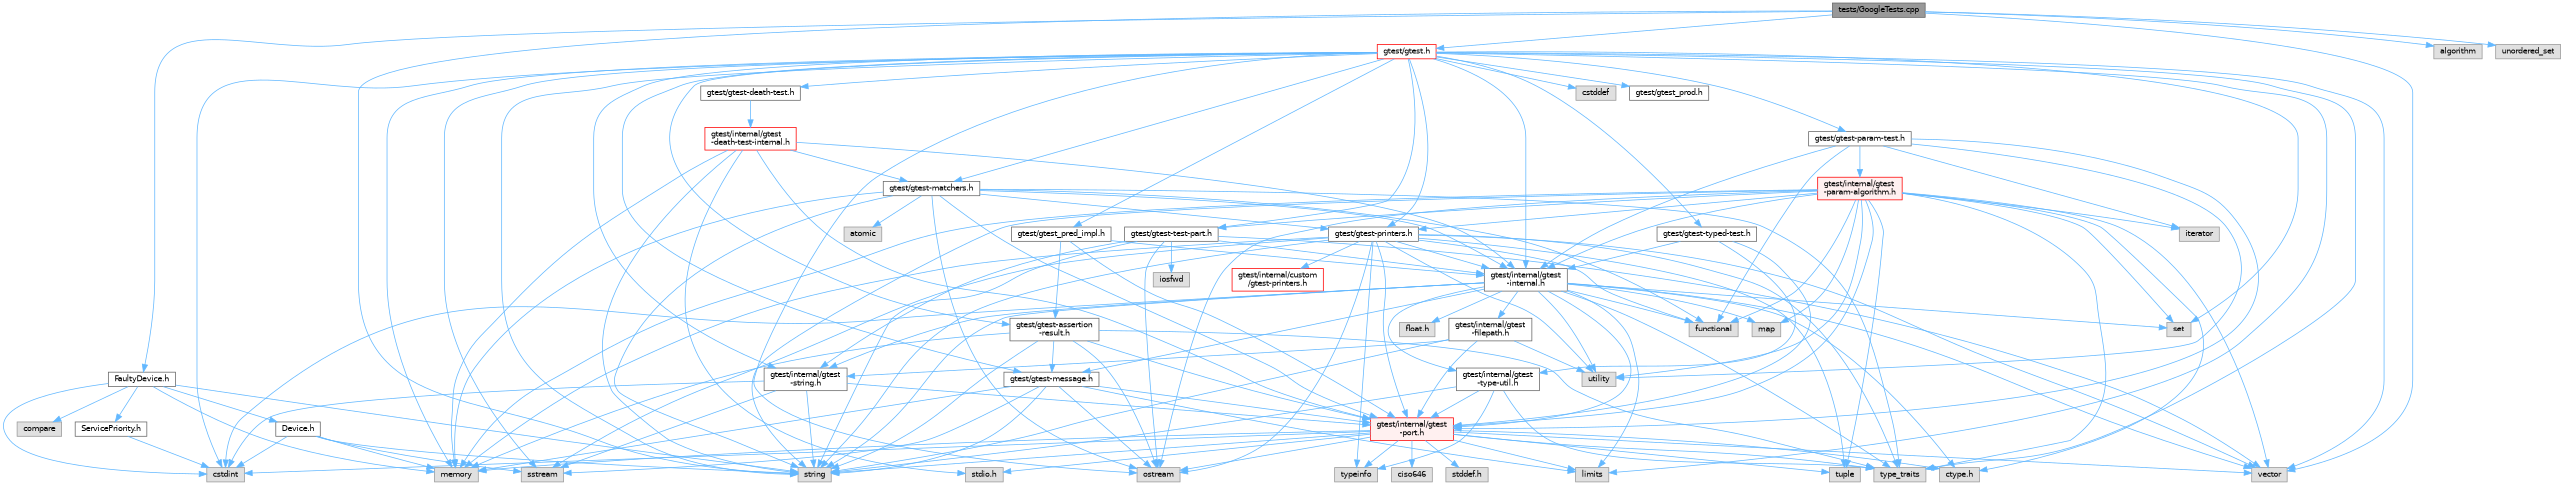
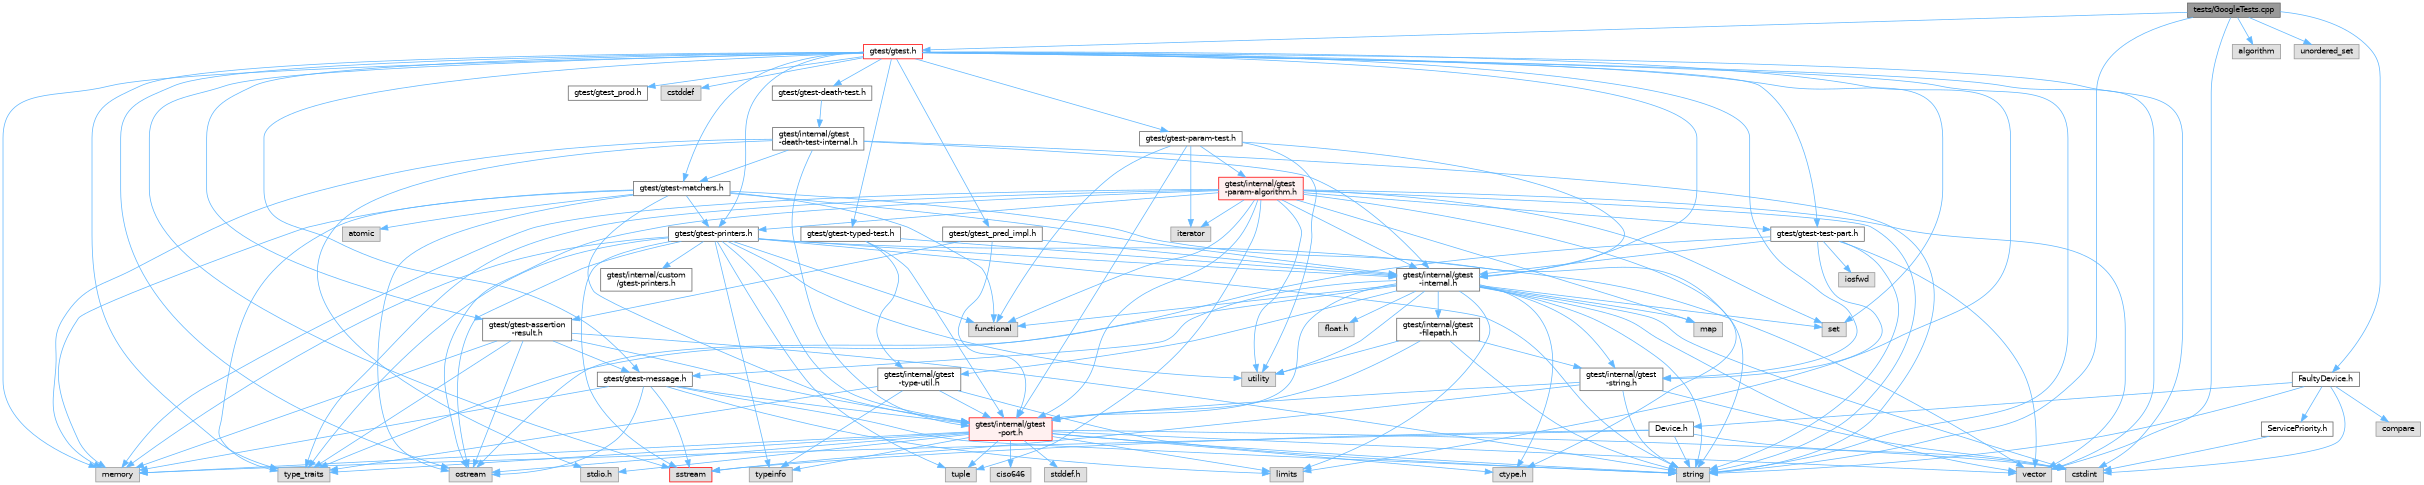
node "gtest/internal/gtest -death-test-internal.h": color red -> grey40
node "gtest/internal/custom /gtest-printers.h": color red -> grey40
edge "FaultyDevice.h" -> "memory": removed
node "sstream": color grey60 -> red
